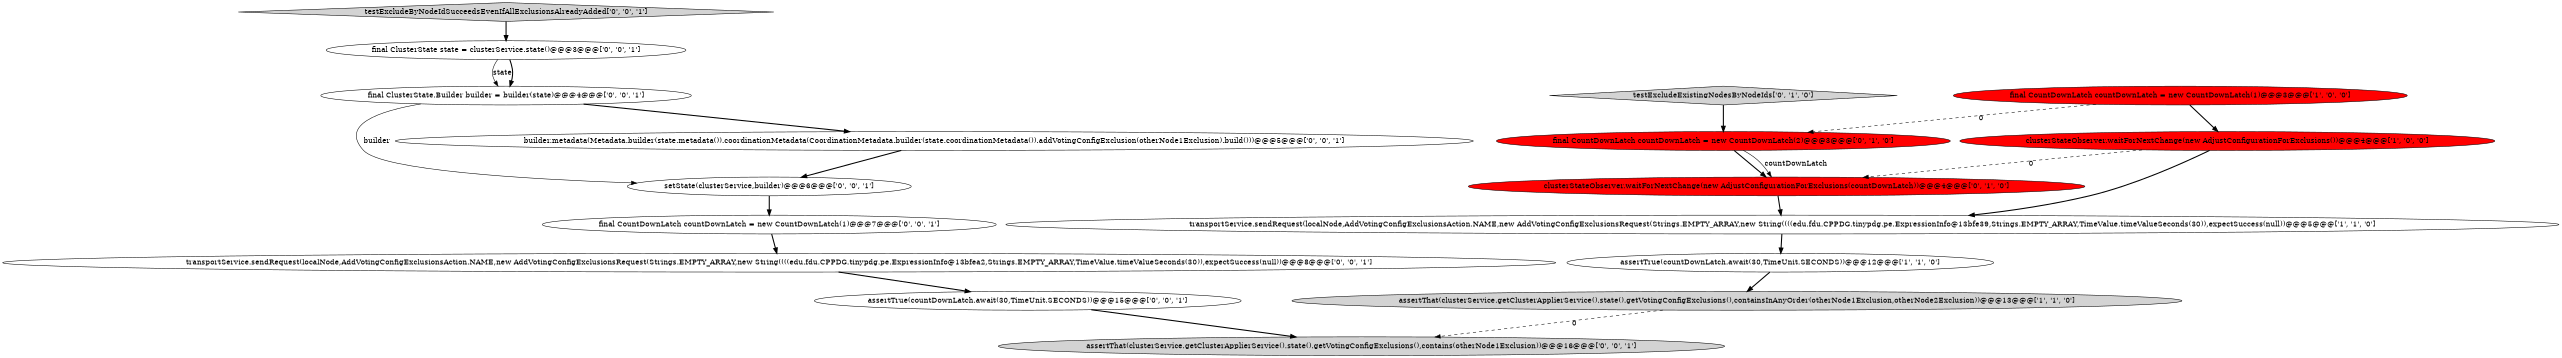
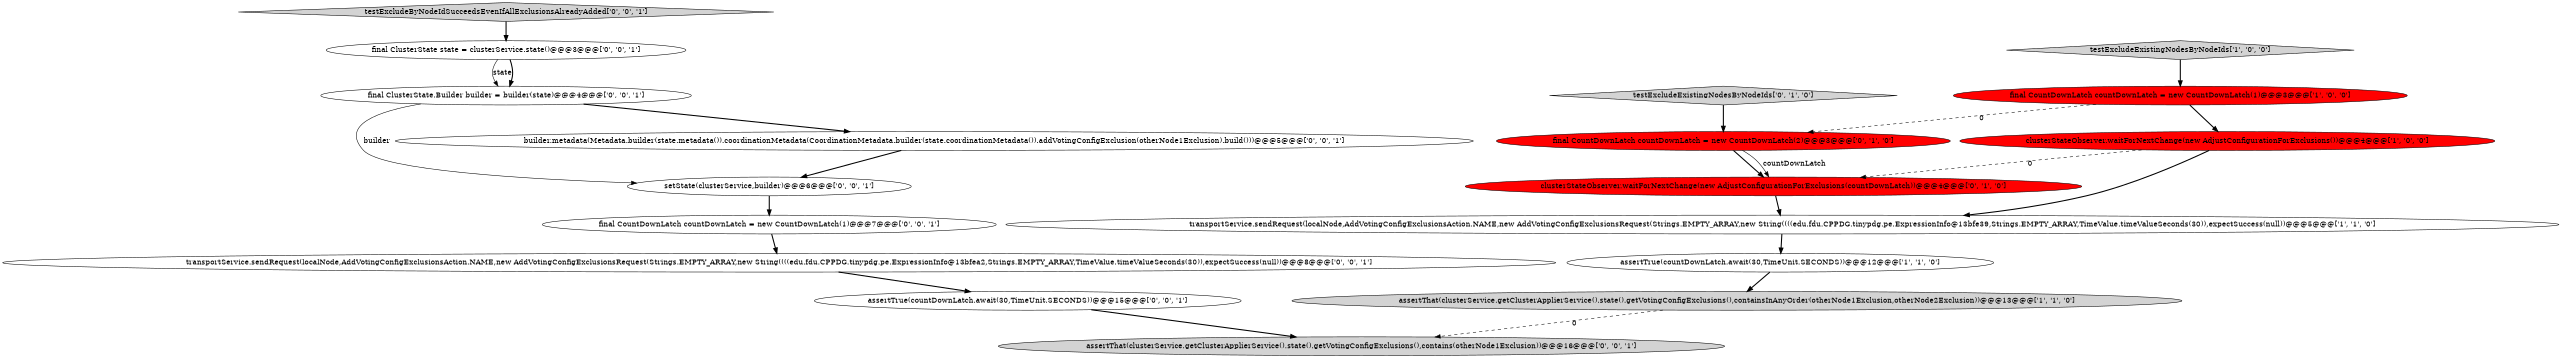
node "testExcludeExistingNodesByNodeIds['1', '0', '0']": added
